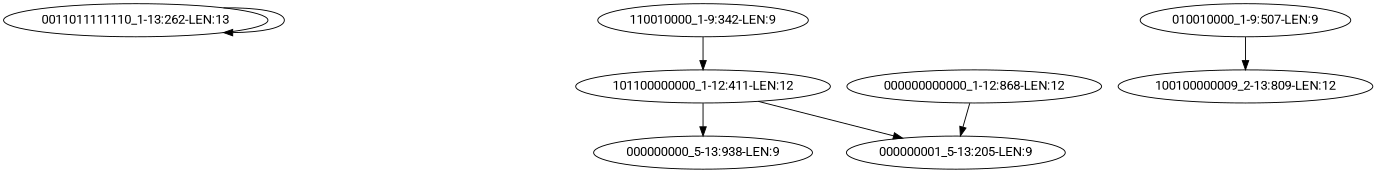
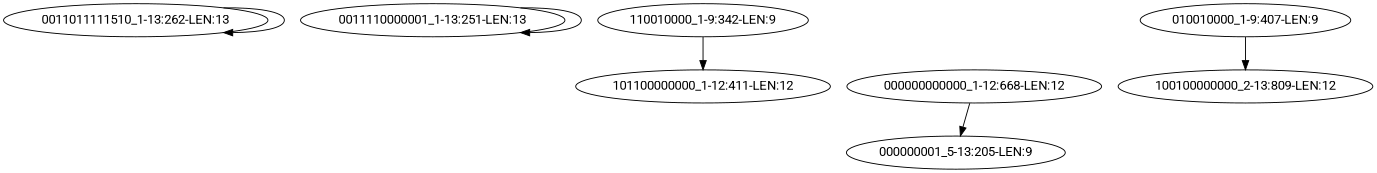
node "0011011111110_1-13:262-LEN:13": label "0011011111110_1-13:262-LEN:13" -> "0011011111510_1-13:262-LEN:13"
node "0011110000001_1-13:251-LEN:13": added
node "010010000_1-9:507-LEN:9": label "010010000_1-9:507-LEN:9" -> "010010000_1-9:407-LEN:9"
node "000000000000_1-12:868-LEN:12": label "000000000000_1-12:868-LEN:12" -> "000000000000_1-12:668-LEN:12"
node "100100000009_2-13:809-LEN:12": label "100100000009_2-13:809-LEN:12" -> "100100000000_2-13:809-LEN:12"
edge "101100000000_1-12:411-LEN:12" -> "000000001_5-13:205-LEN:9": removed
node "000000000_5-13:938-LEN:9": removed
